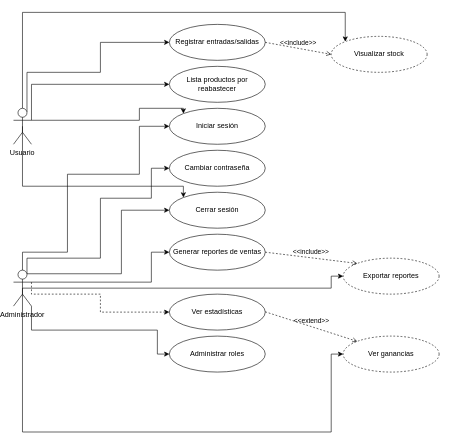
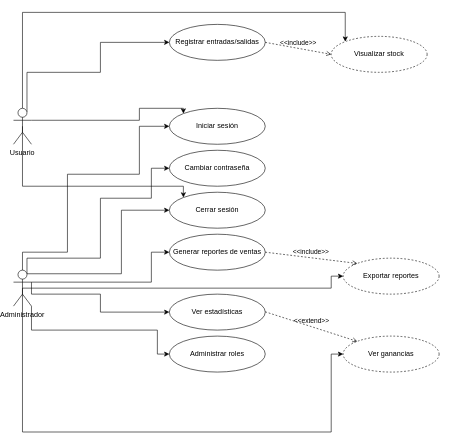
node "Lista productos por reabastecer": removed
edge "Usuario" -> "Lista productos por reabastecer": removed
edge "Administrador" -> "Ver estadísticas": style dashed -> solid
